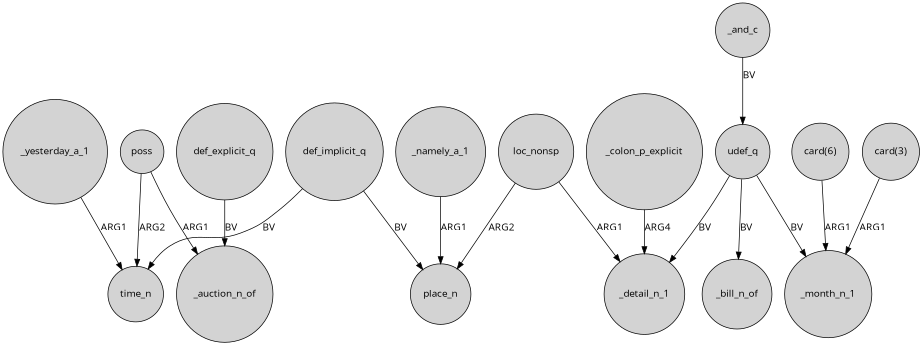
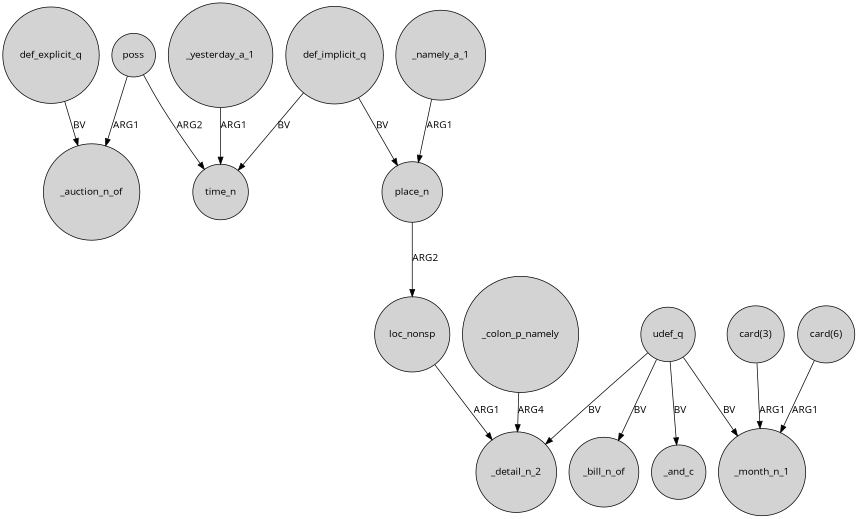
edge "_and_c" -> "udef_q": reversed
node "_colon_p_explicit": label "_colon_p_explicit" -> "_colon_p_namely"
edge "loc_nonsp" -> "place_n": reversed
node "_detail_n_1": label "_detail_n_1" -> "_detail_n_2"
